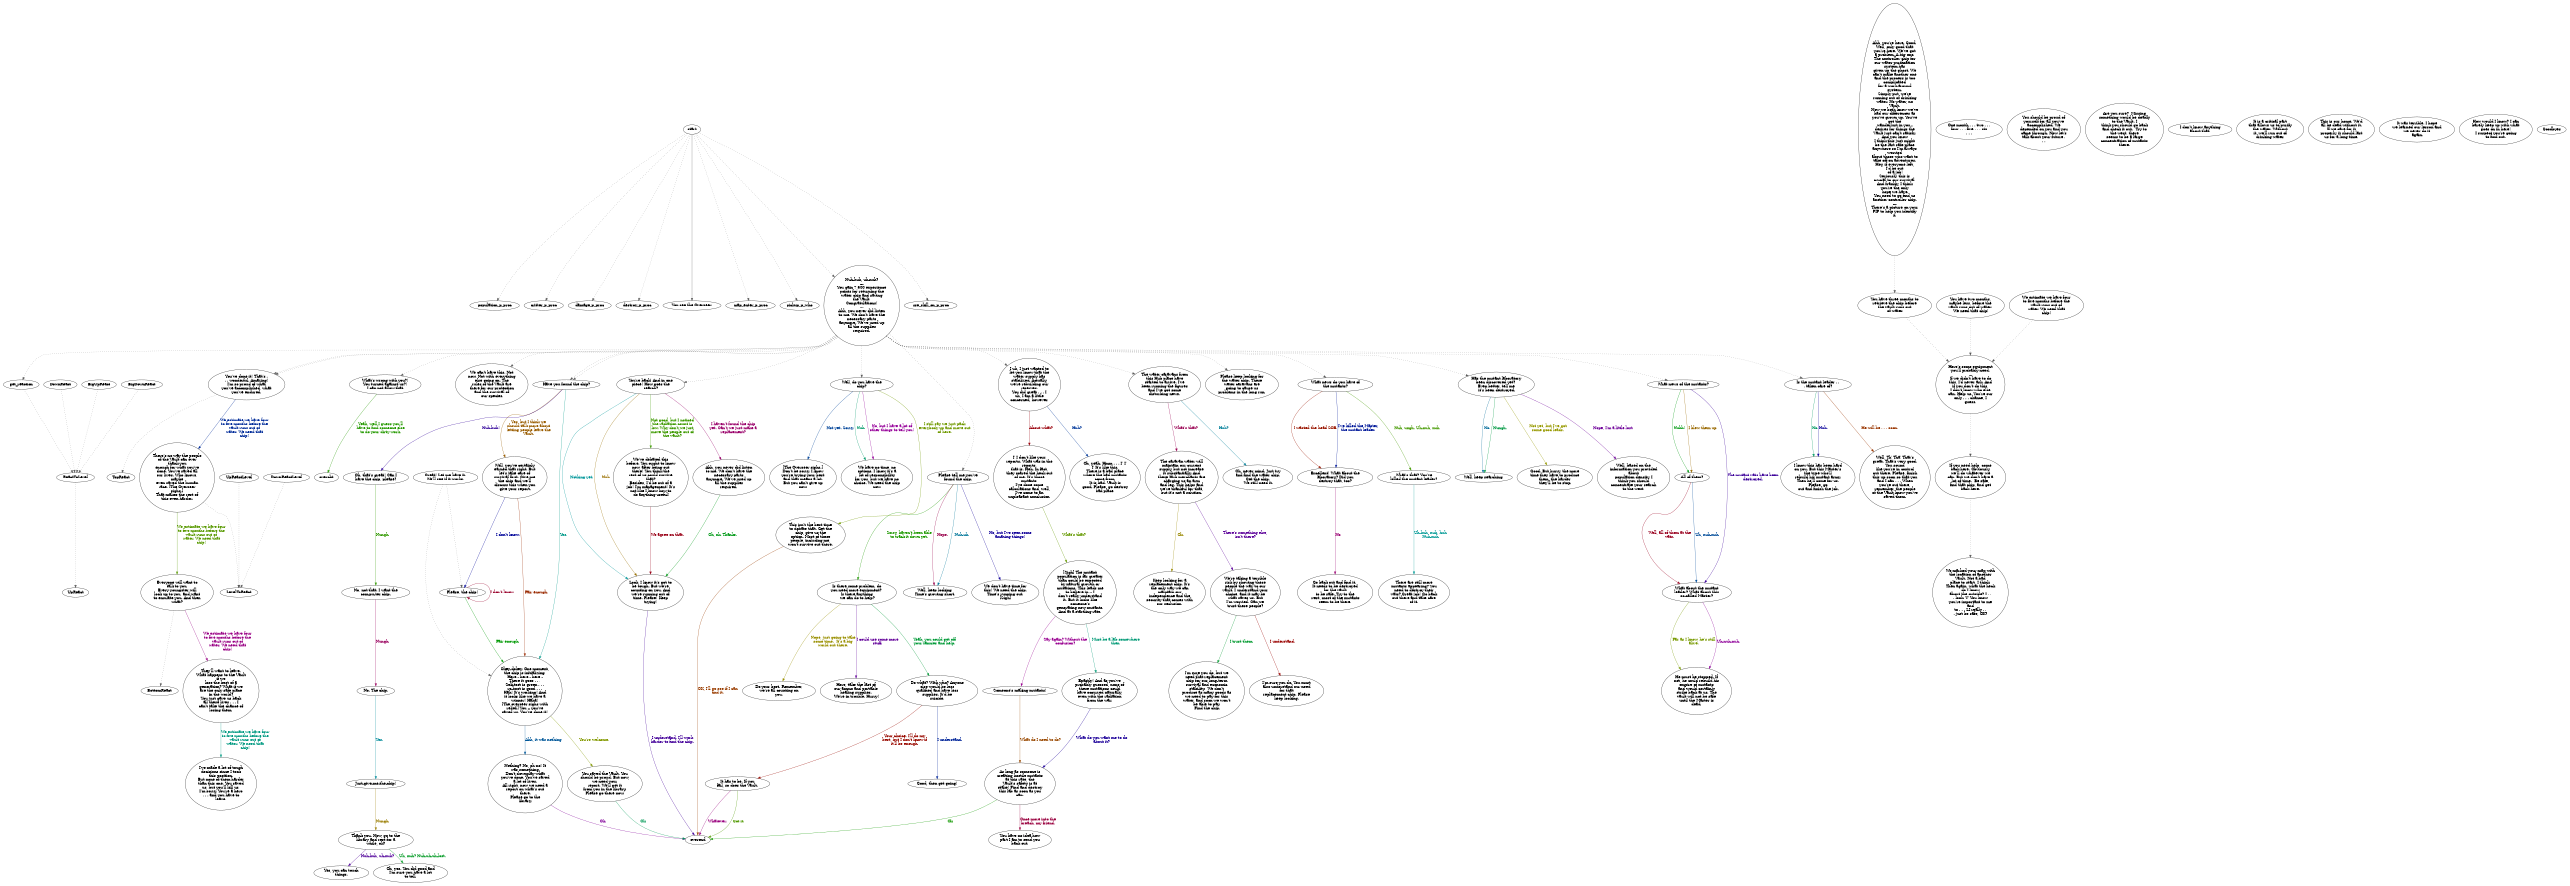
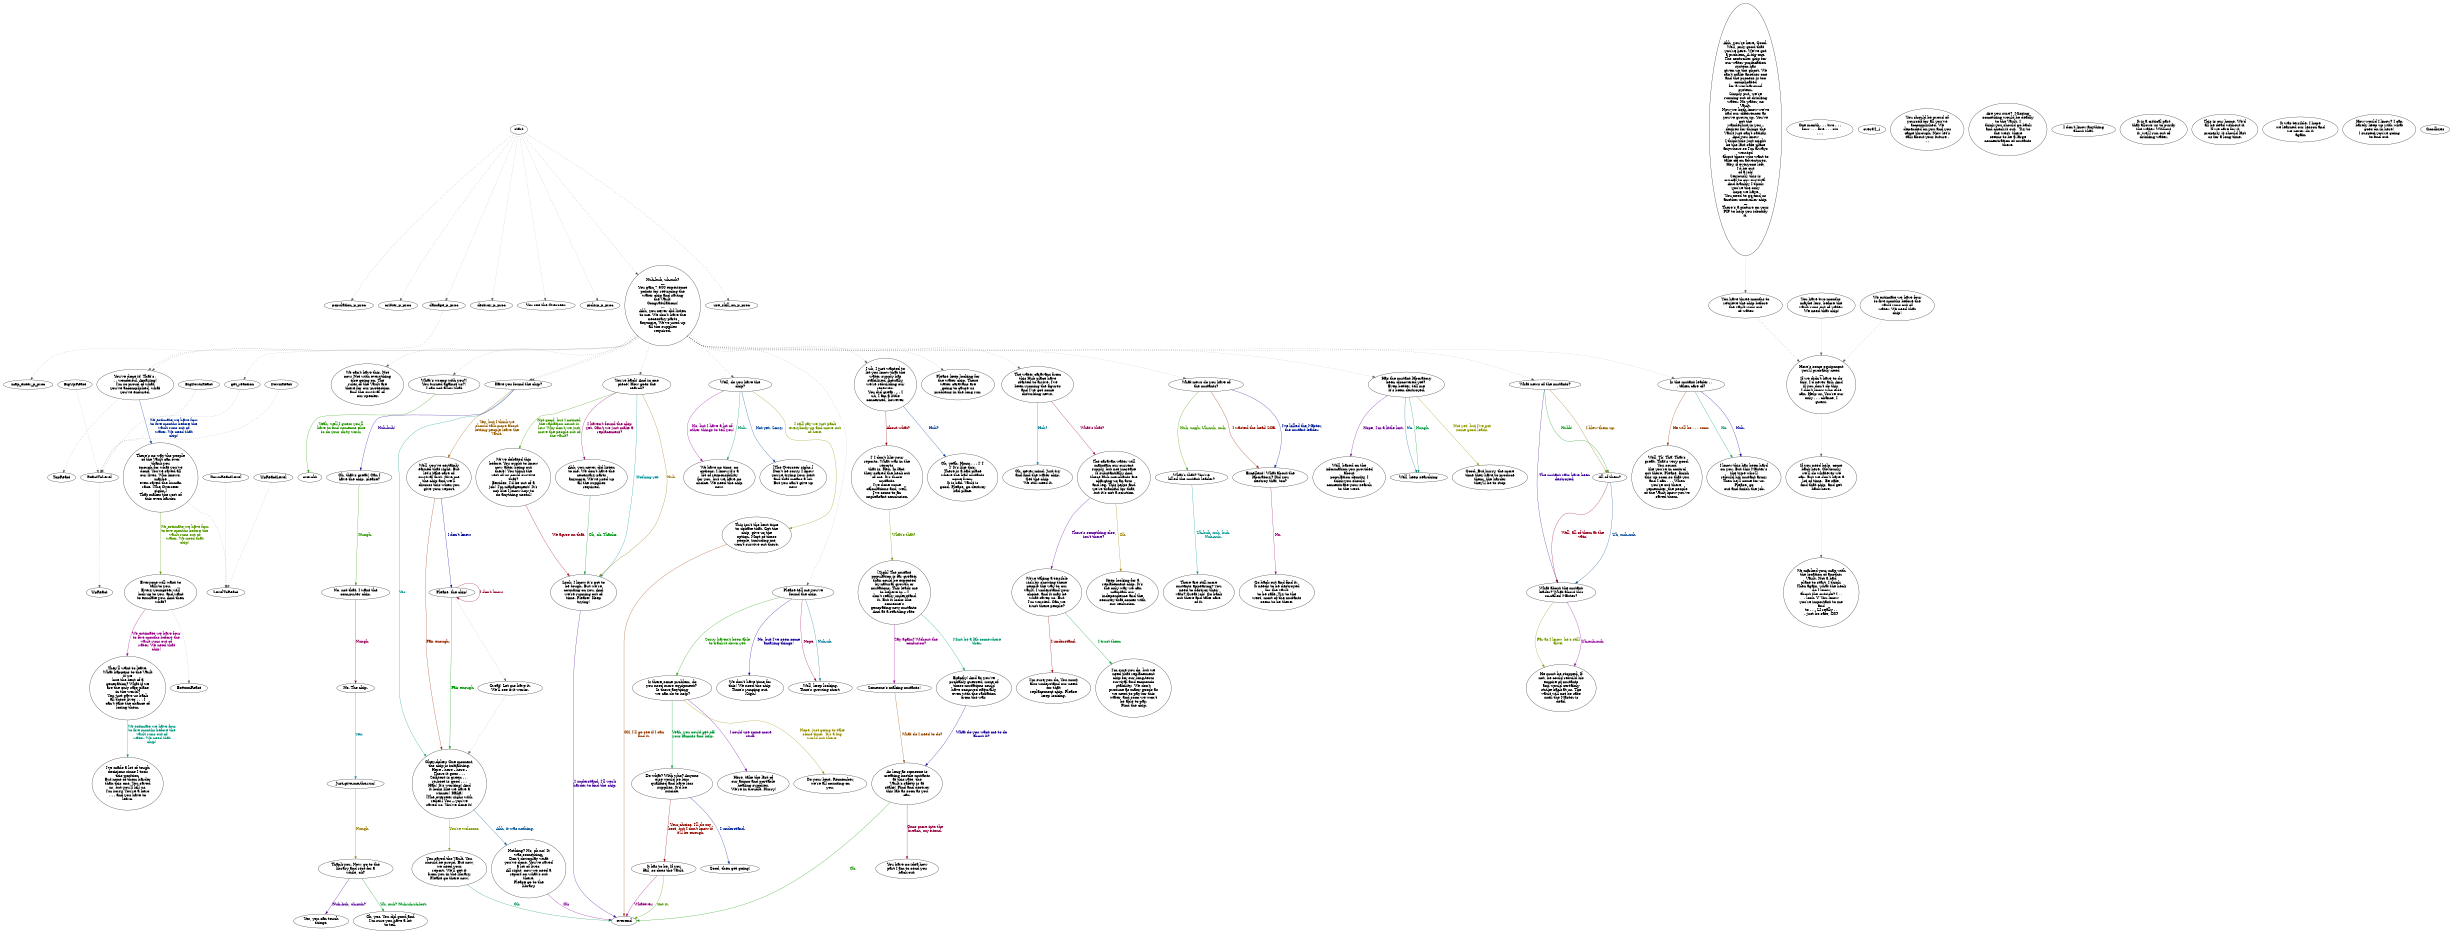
node "over34_1": added
edge "start" -> "You see the Overseer.": style solid -> dotted
edge "start" -> "map_enter_p_proc": now "damage_p_proc" -> "map_enter_p_proc"
node "pickup_p_who": label "pickup_p_who" -> "pickup_p_proc"
edge "Great! Let me have it. We'll see if it works." -> "Please, the chip!": reversed
node "Just-give-me-the-chip!": label "Just-give-me-the-chip!" -> "Just-give-me-the-run!"
